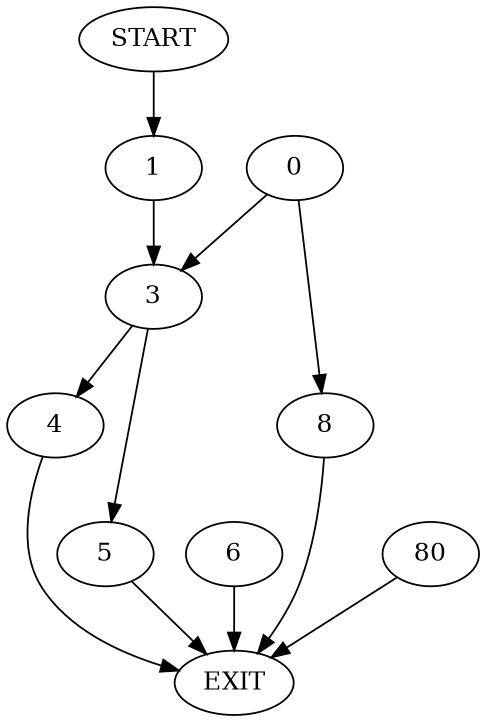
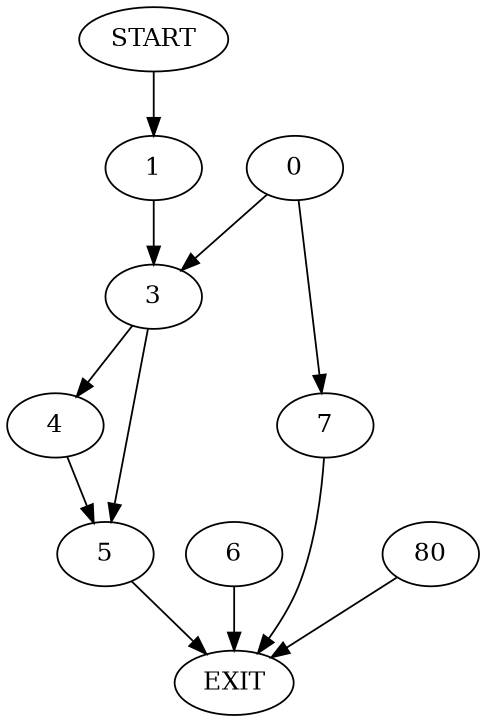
node "8": label "8" -> "7"
edge "4" -> "EXIT": now "4" -> "5"
